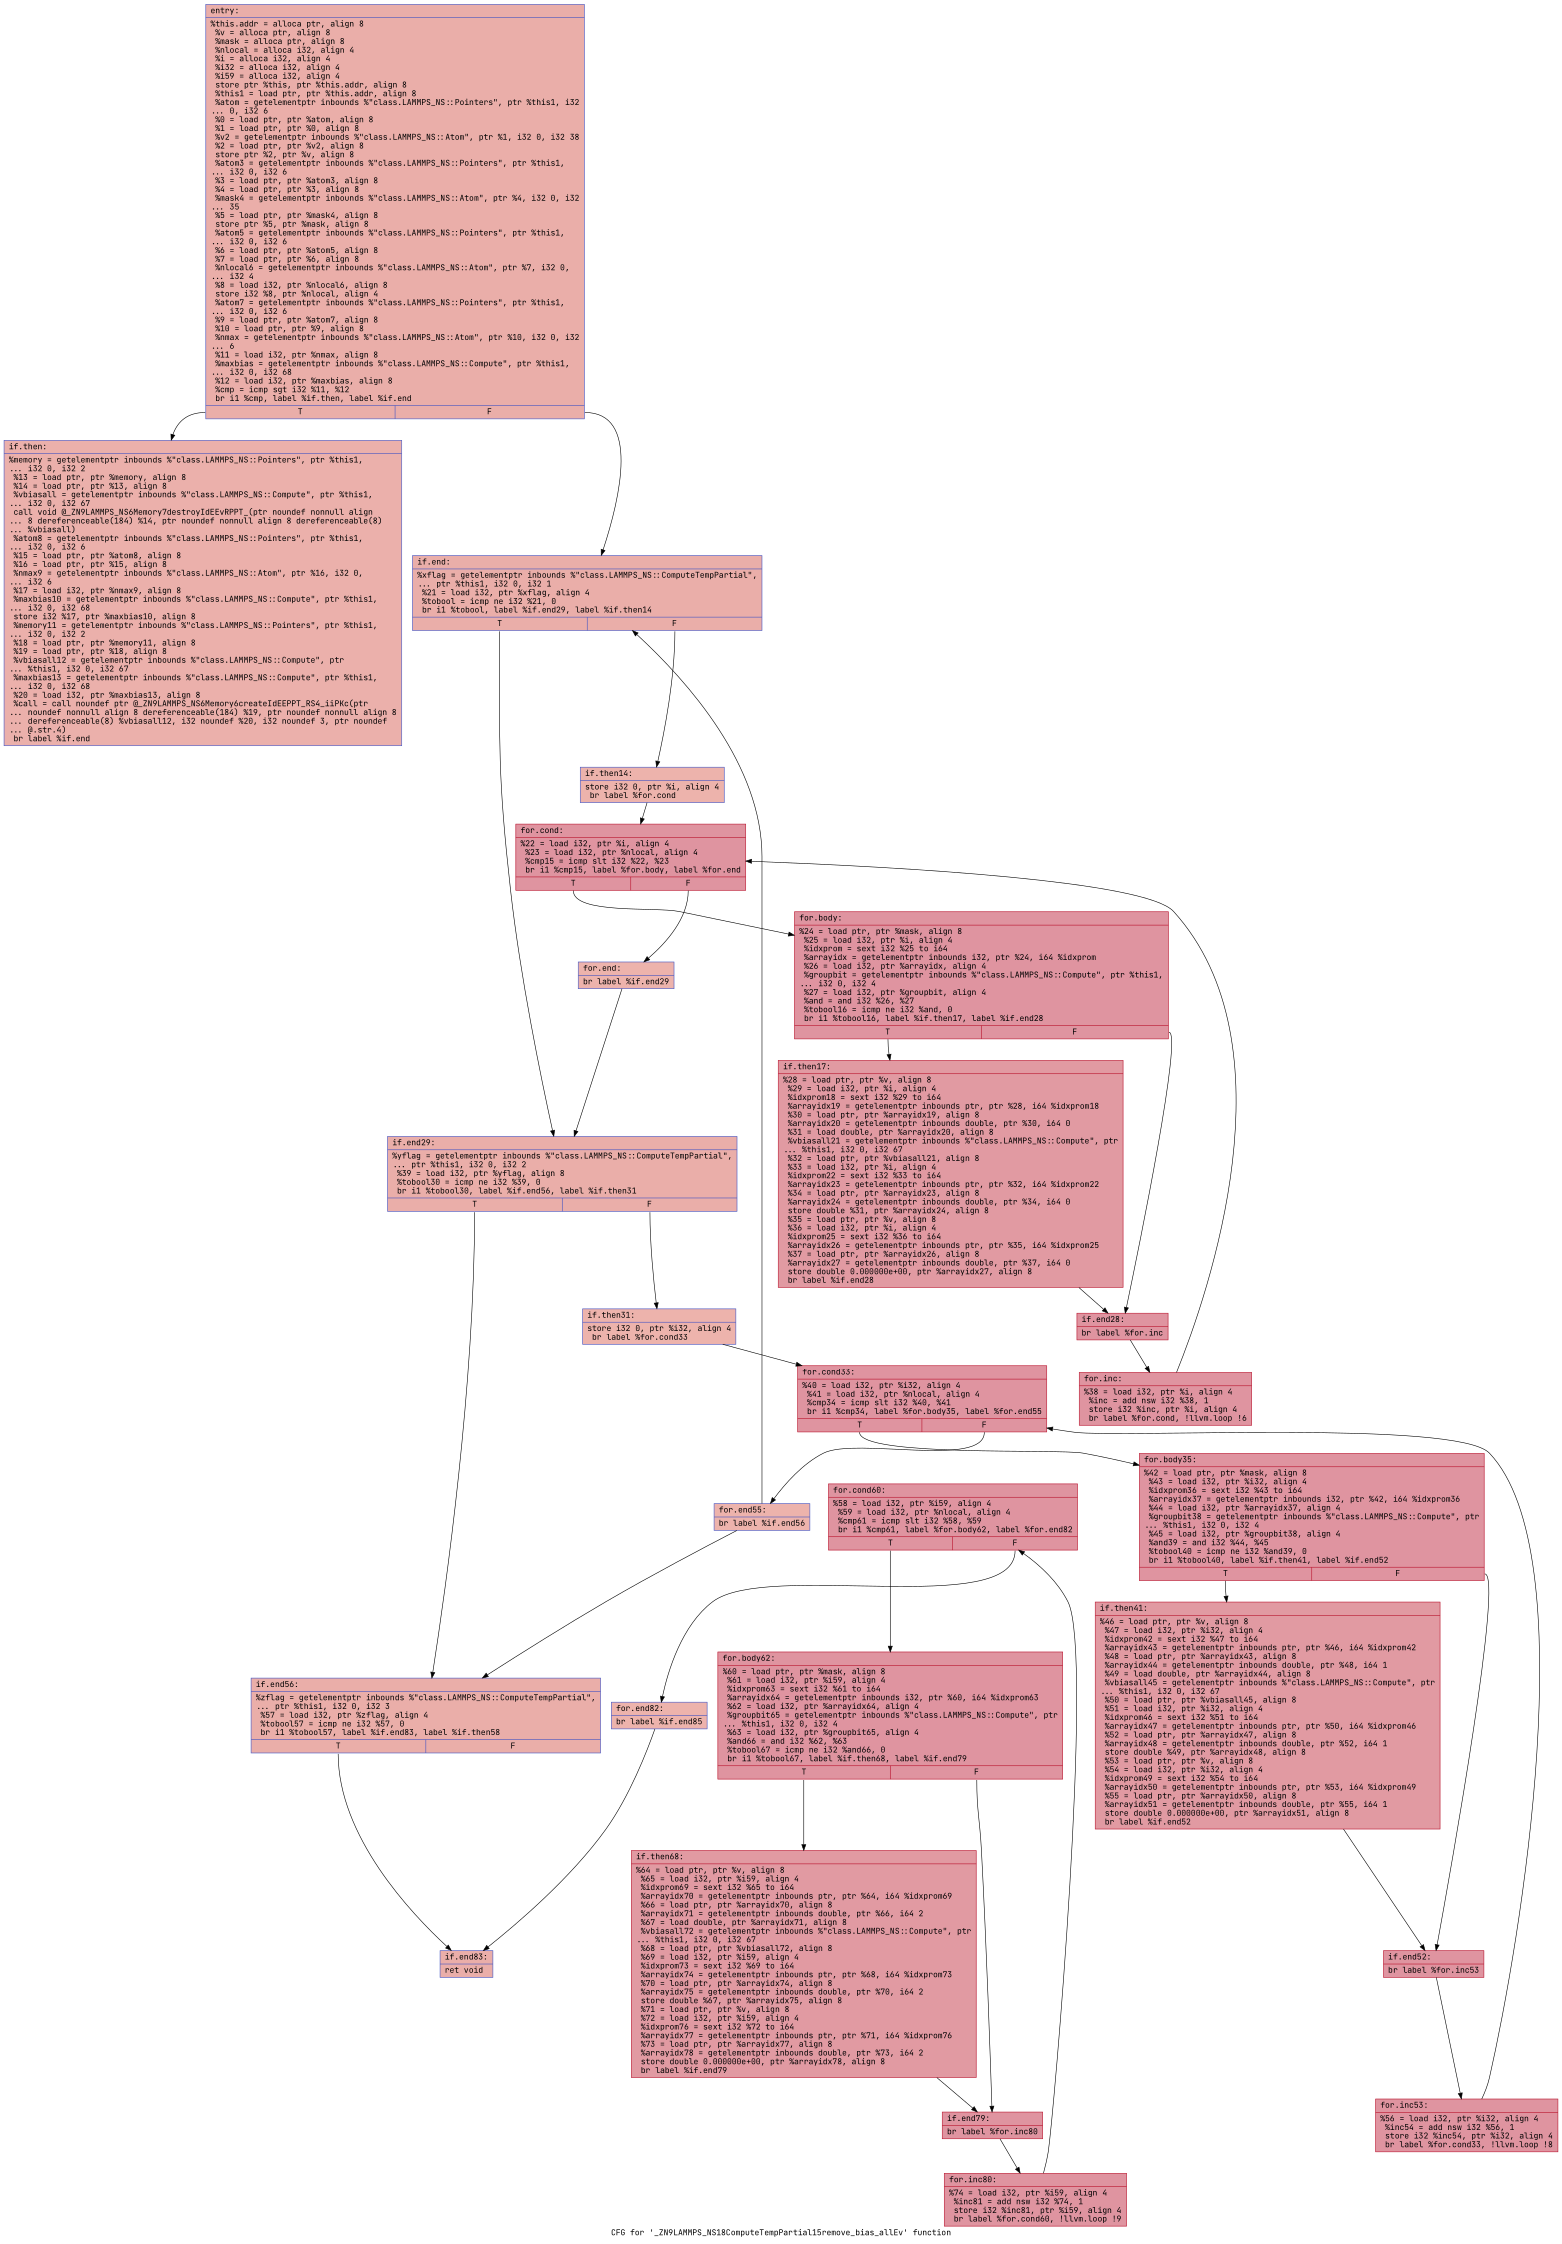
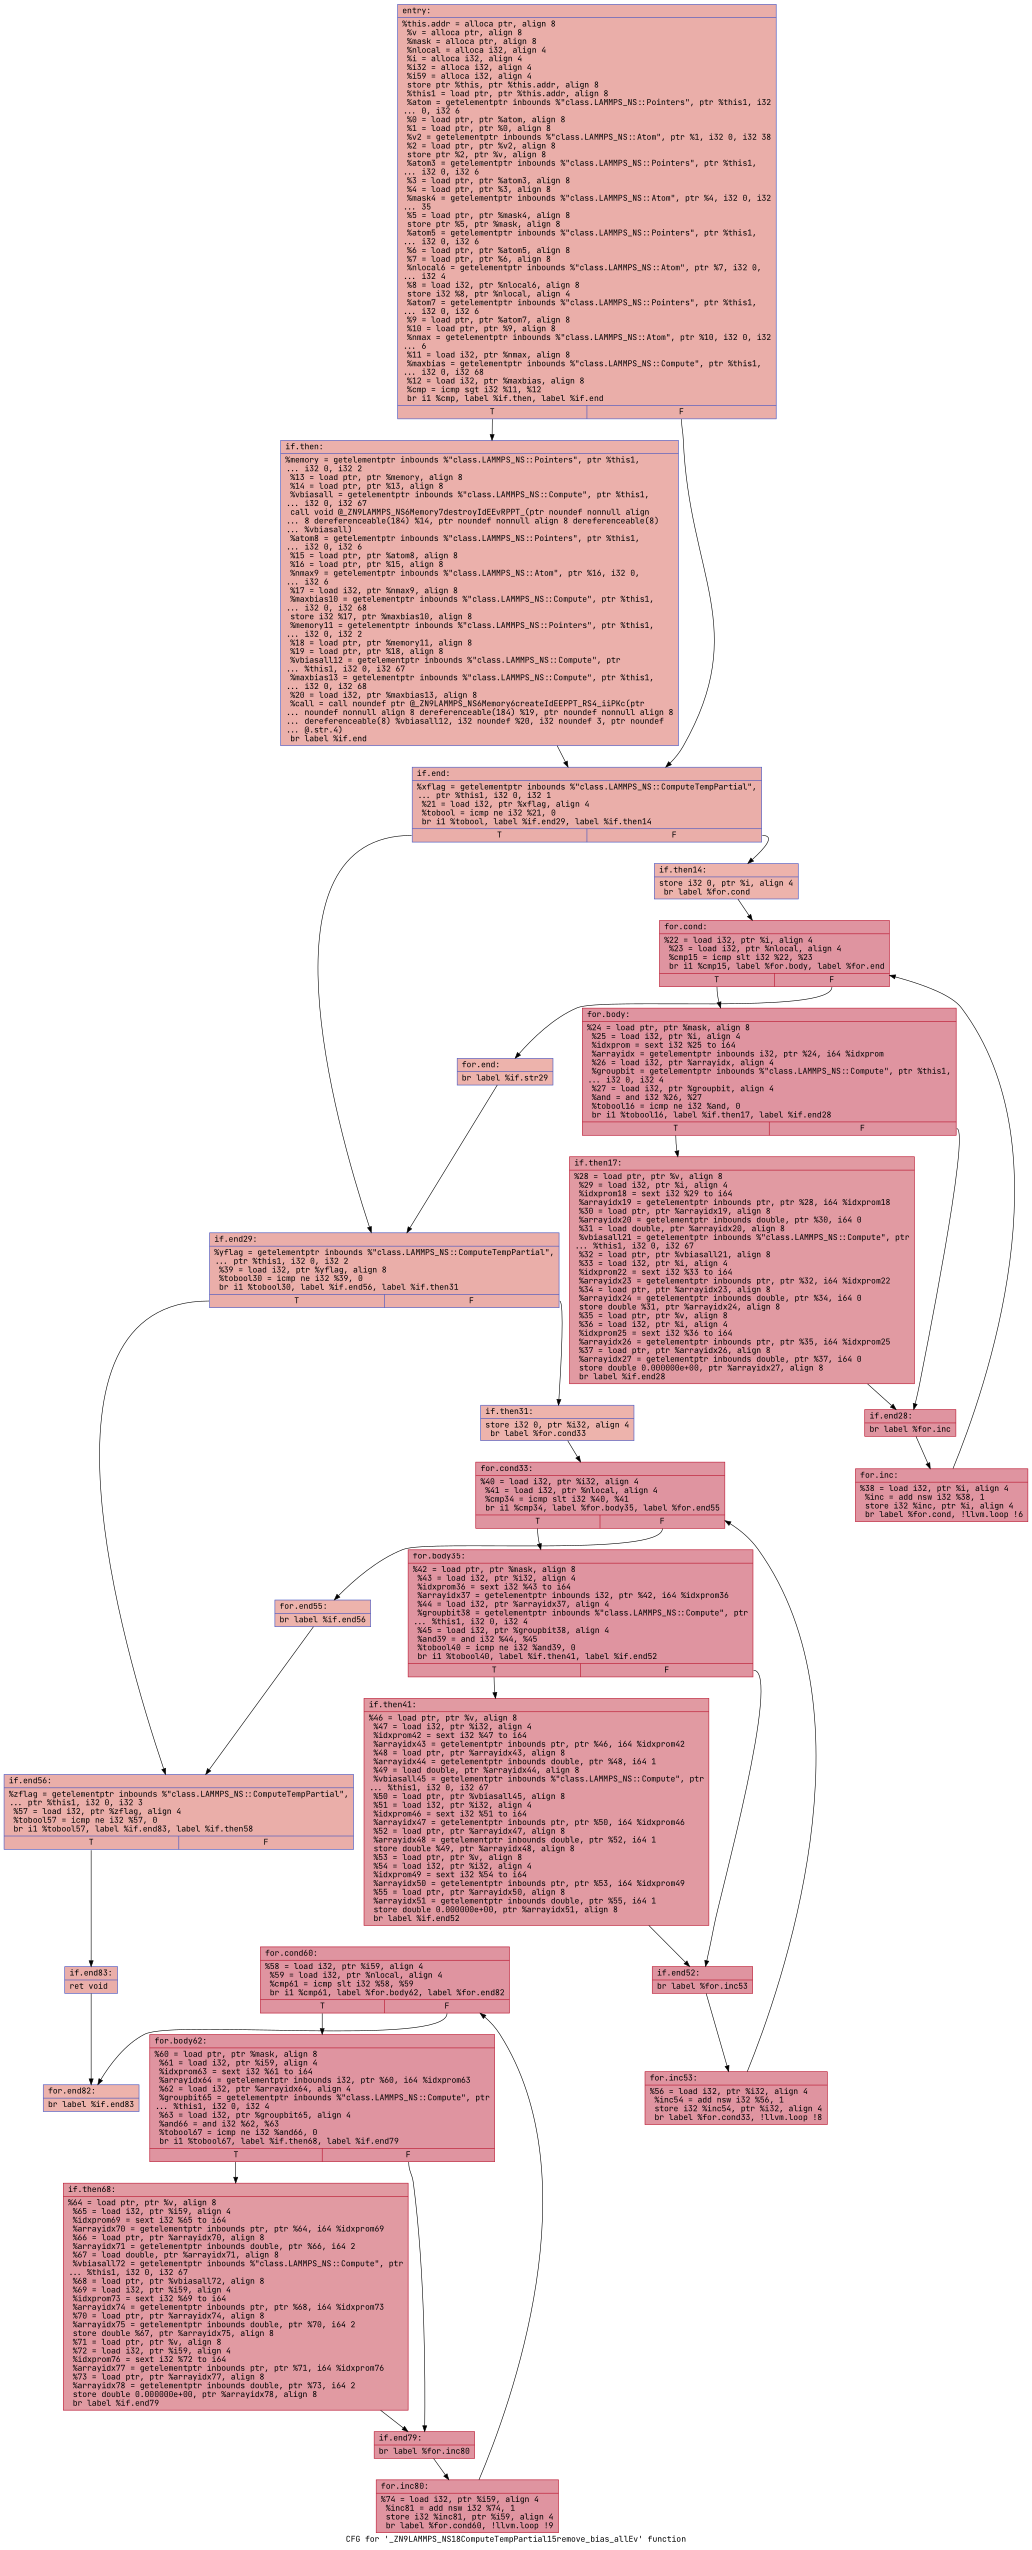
node "for.end:": text "br label %if.end29" -> "br label %if.str29"
edge "for.end55:" -> "if.end:": now "if.then:" -> "if.end:"
node "for.end82:": text "br label %if.end85" -> "br label %if.end83"
edge "for.end82:" -> "if.end83:": reversed
